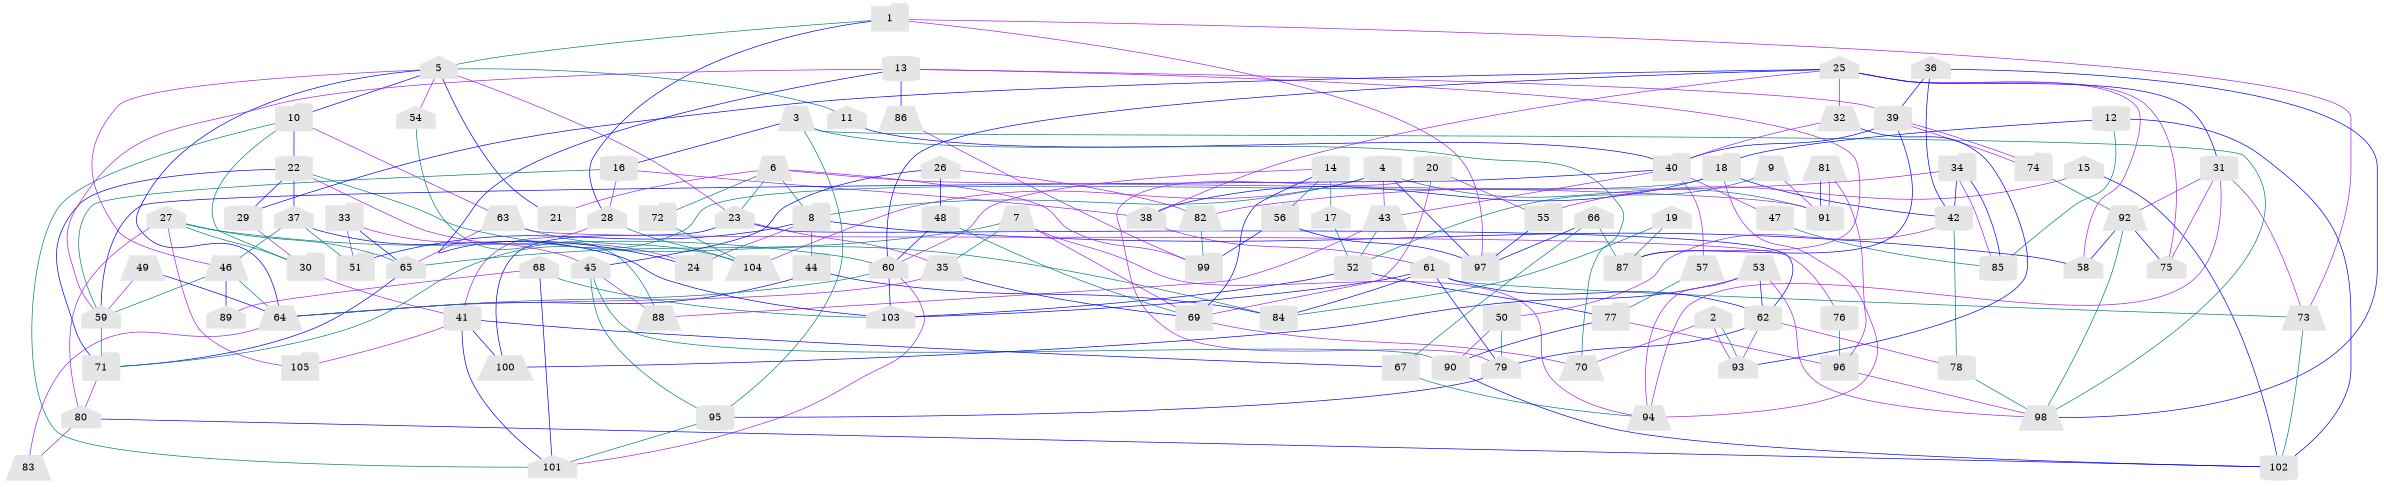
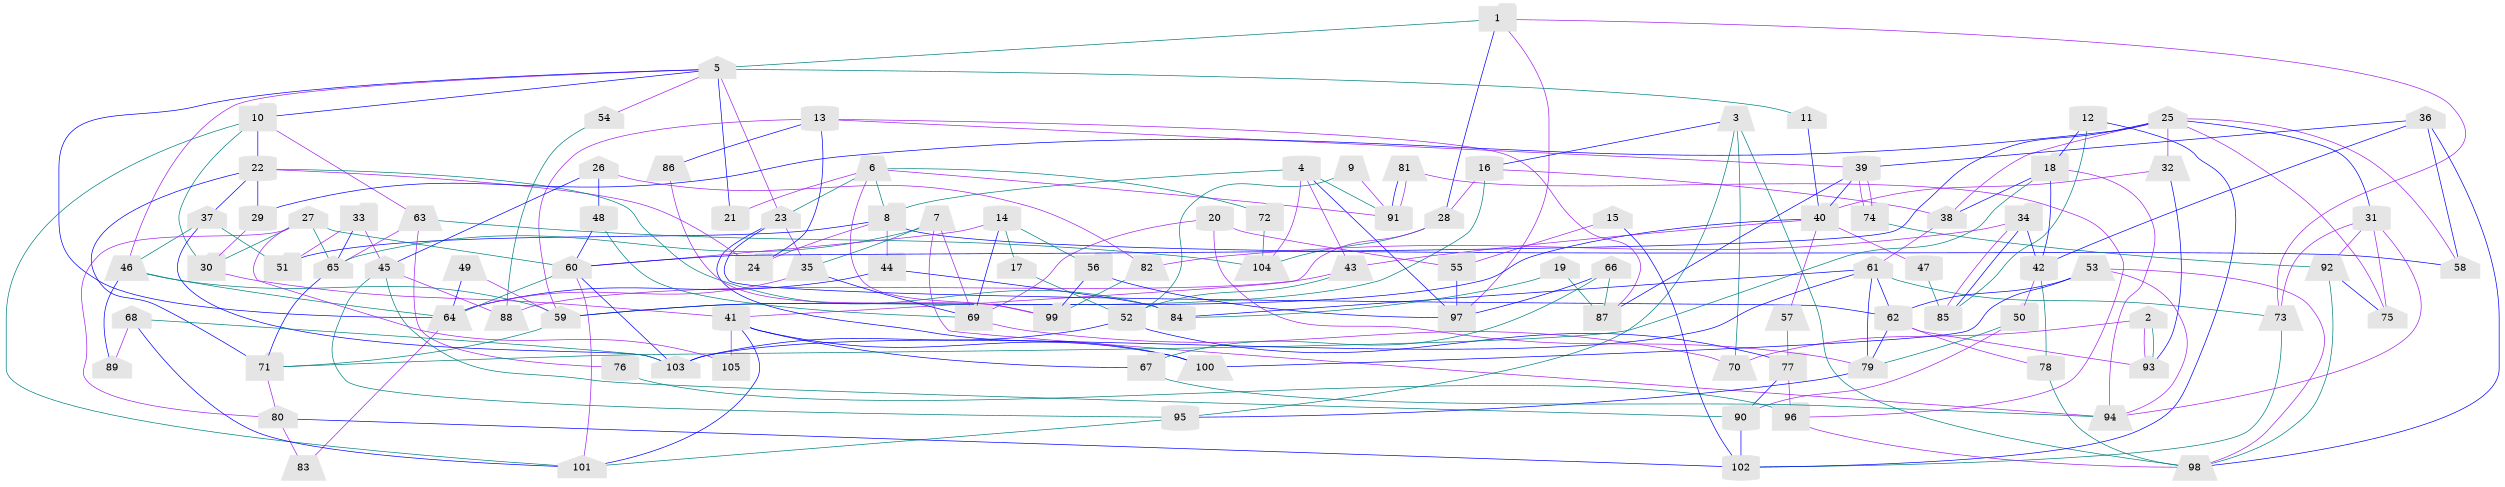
edge "92" -- "58": now "36" -- "58"
